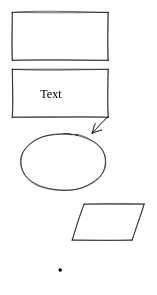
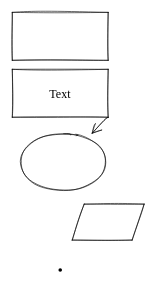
node "Text": moved (51, 93) -> (60, 93)
